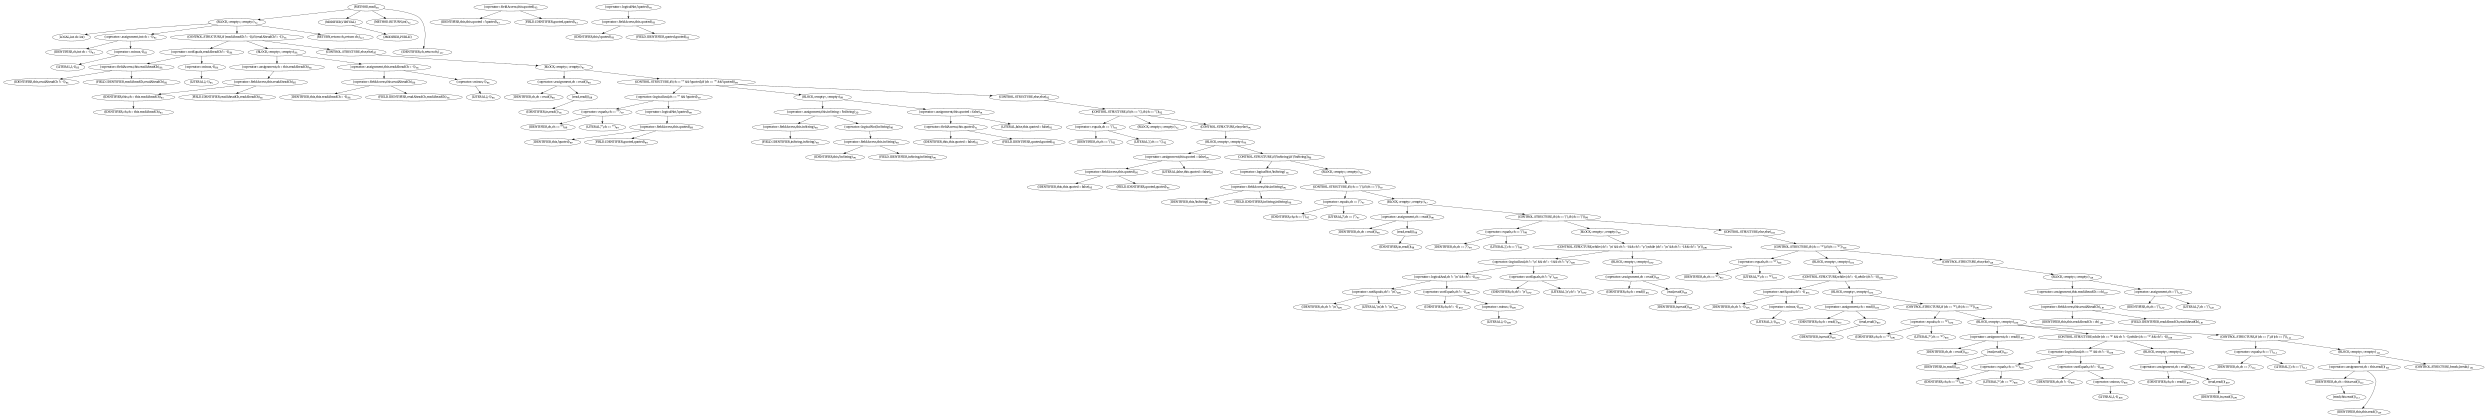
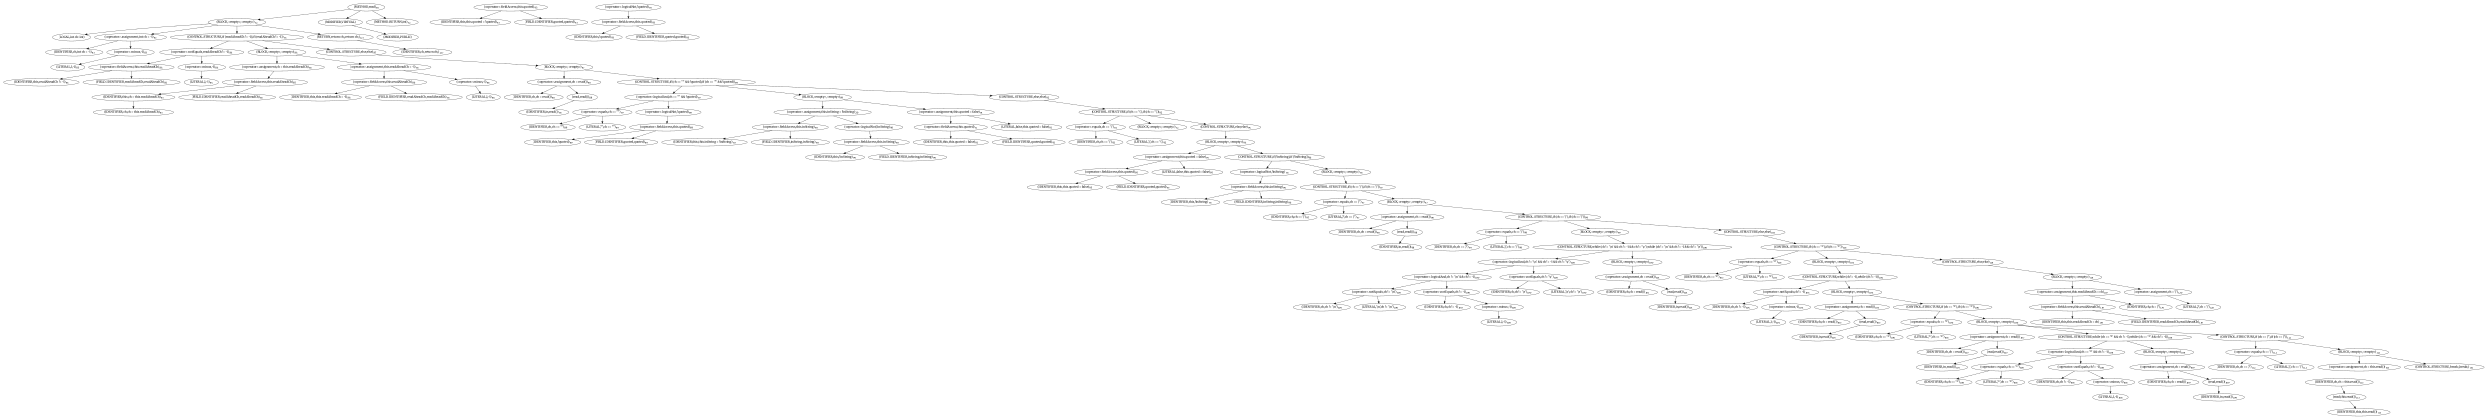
edge "(METHOD,read)" -> "(IDENTIFIER,ch,return ch;)": now "(RETURN,return ch;,return ch;)" -> "(IDENTIFIER,ch,return ch;)"
node "(IDENTIFIER,this,this.inString = !inString)": added
edge "(<operator>.assignment,ch = '/')" -> "(IDENTIFIER,ch,ch = '/')": now "(<operator>.assignment,this.readAheadCh = ch)" -> "(IDENTIFIER,ch,ch = '/')"
node "(IDENTIFIER,ch,ch = '/')": text "120" -> "170"
edge "(<operator>.assignment,ch = this.read())" -> "(IDENTIFIER,ch,ch = this.read())": removed
edge "(<operator>.assignment,ch = this.read())" -> "(IDENTIFIER,this,this.read())": now "(read,this.read())" -> "(IDENTIFIER,this,this.read())"
node "(IDENTIFIER,this,this.read())": text "119" -> "113"
